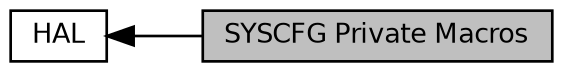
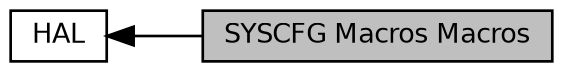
node "SYSCFG Private Macros": label "SYSCFG Private Macros" -> "SYSCFG Macros Macros"
